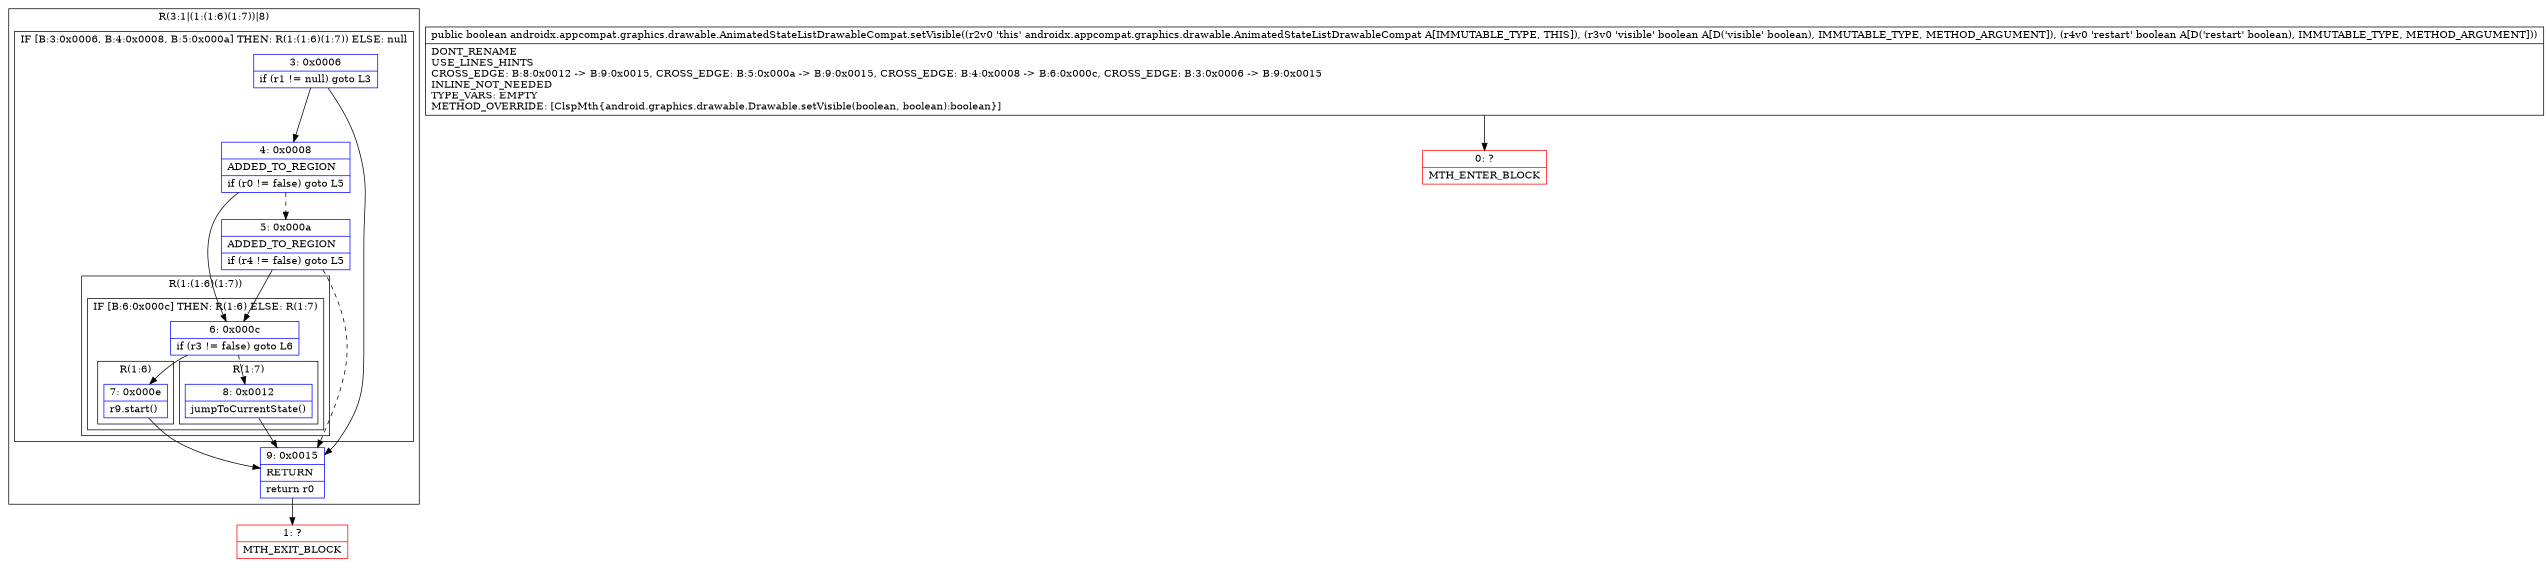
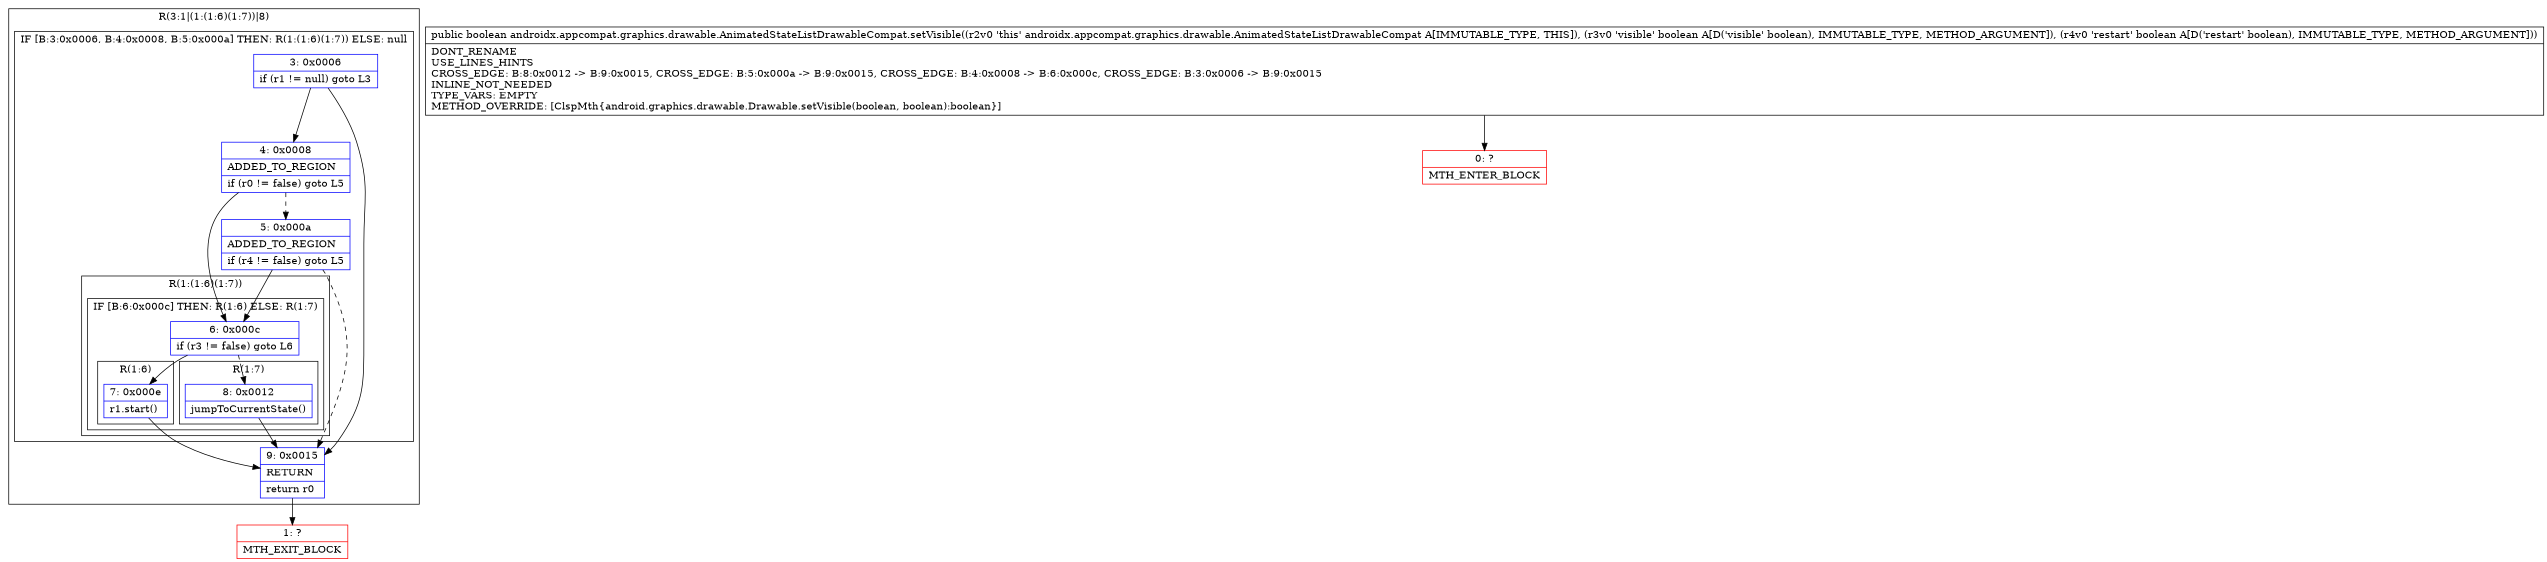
node "7: 0x000e": text "r9.start()" -> "r1.start()"
